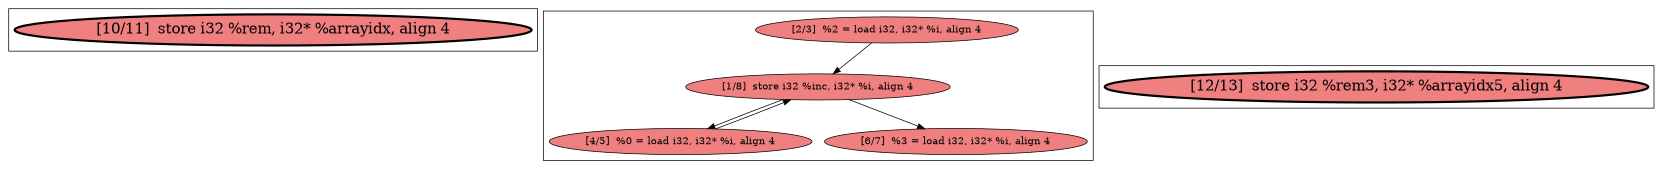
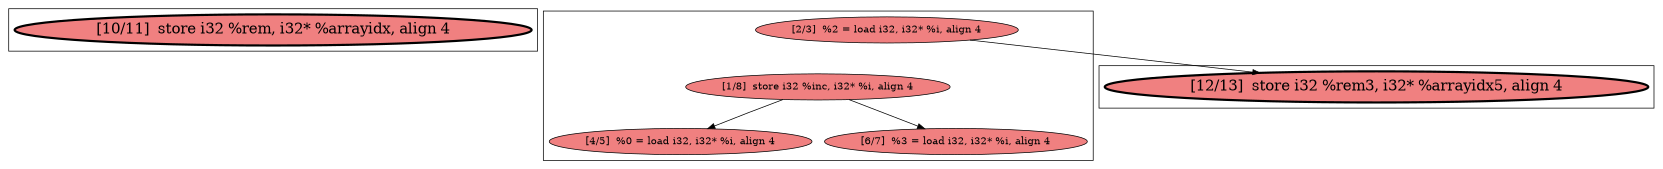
edge "[2/3]  %2 = load i32, i32* %i, align 4" -> "[1/8]  store i32 %inc, i32* %i, align 4": now "[2/3]  %2 = load i32, i32* %i, align 4" -> "[12/13]  store i32 %rem3, i32* %arrayidx5, align 4"
edge "[4/5]  %0 = load i32, i32* %i, align 4" -> "[1/8]  store i32 %inc, i32* %i, align 4": removed
